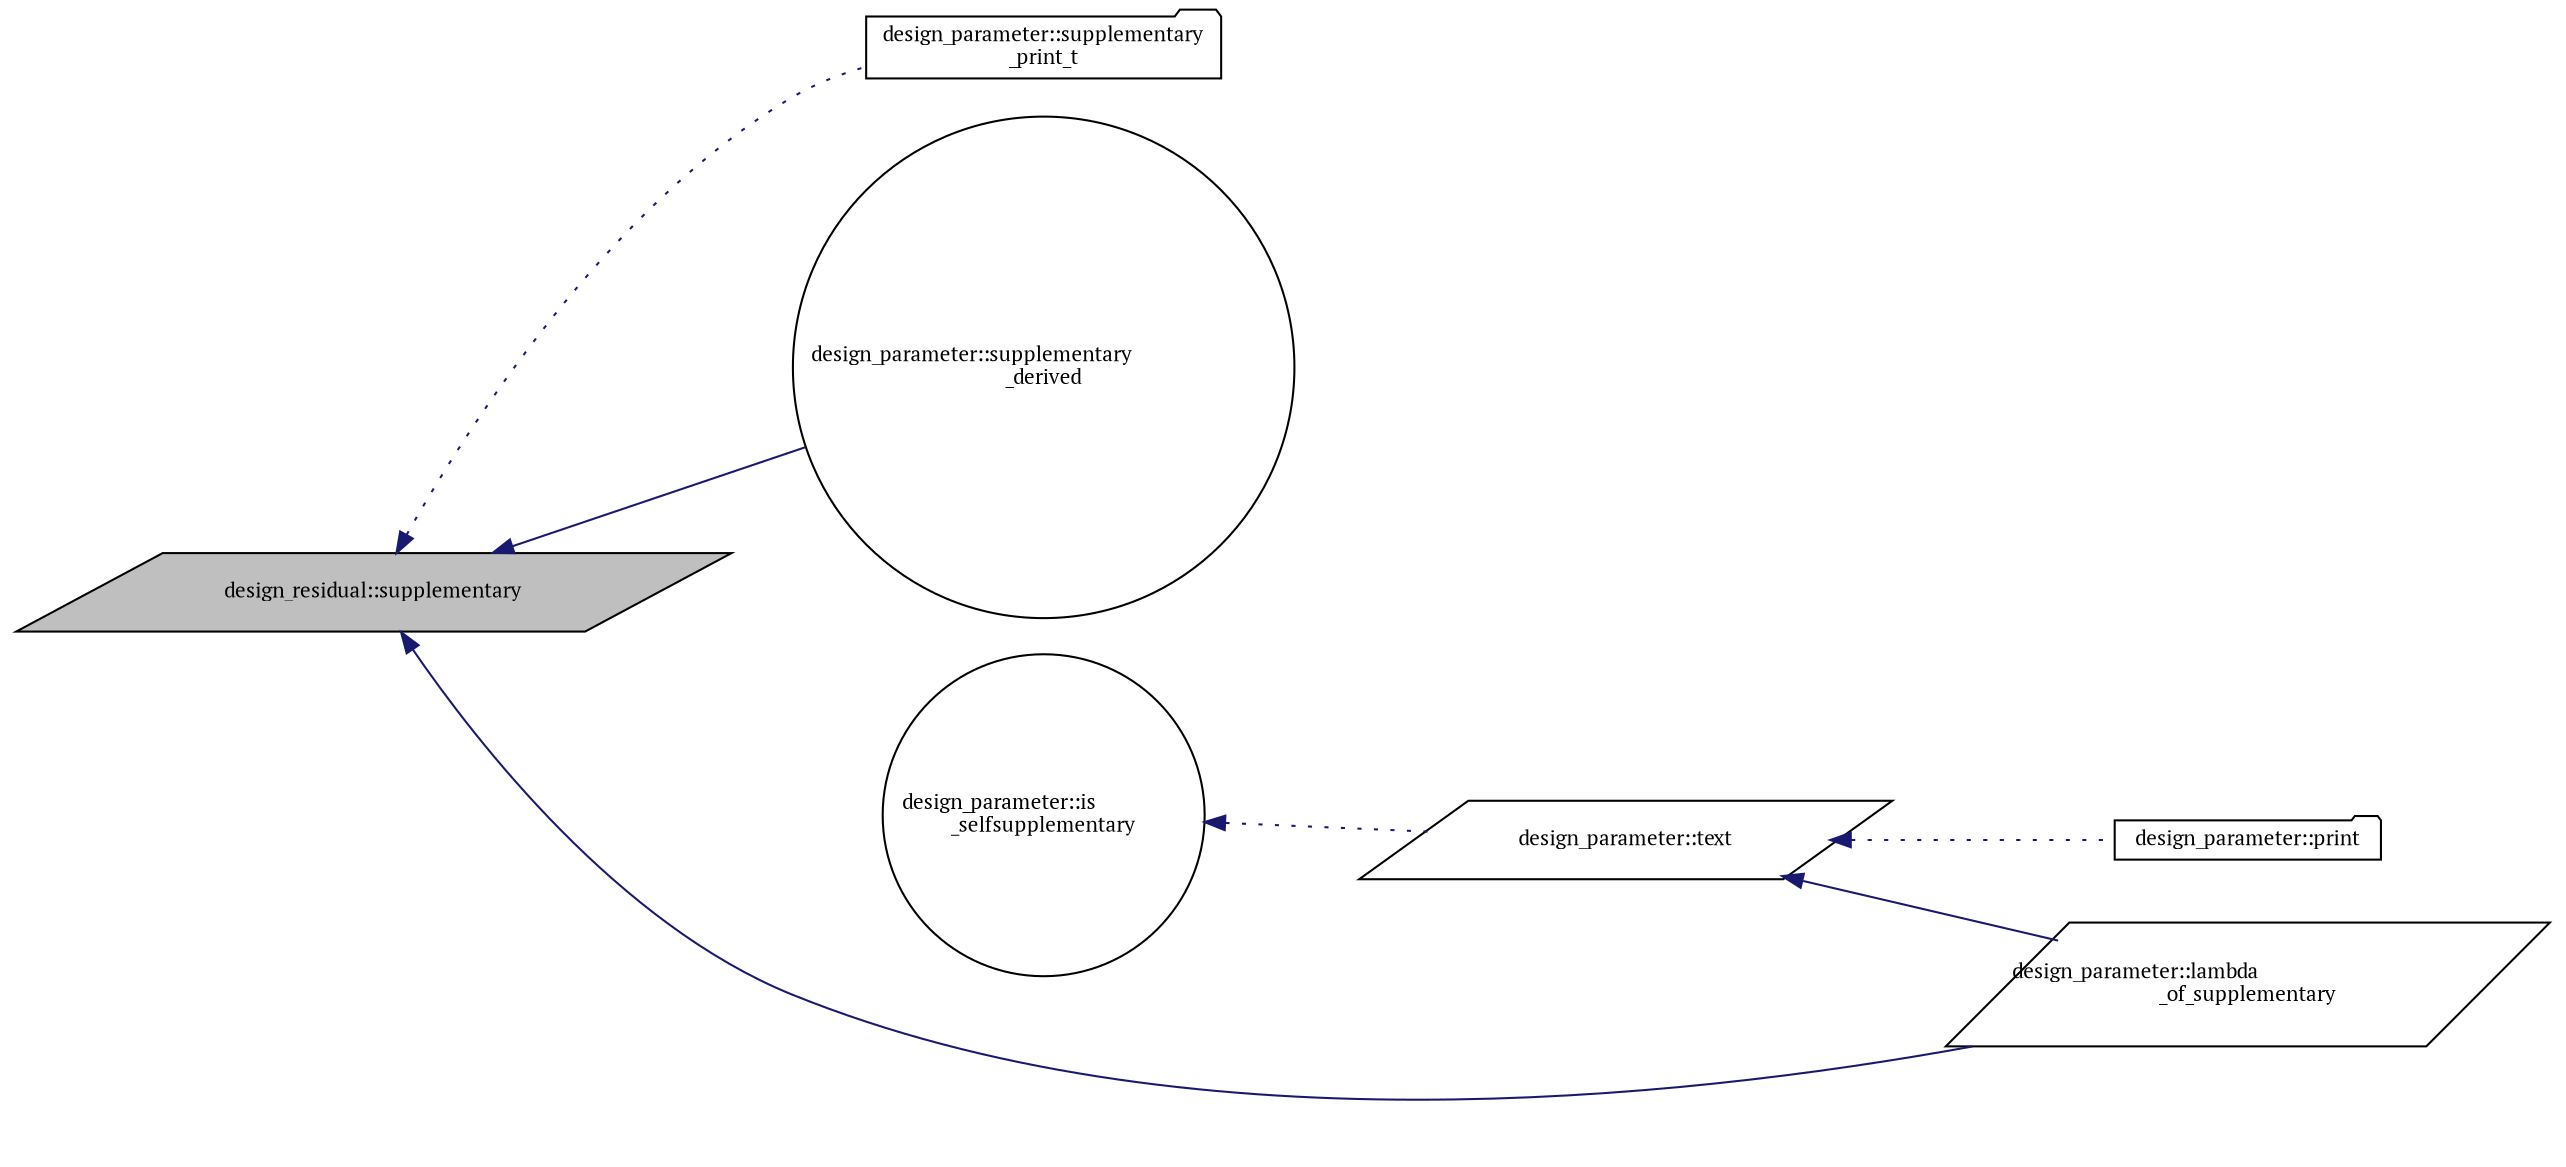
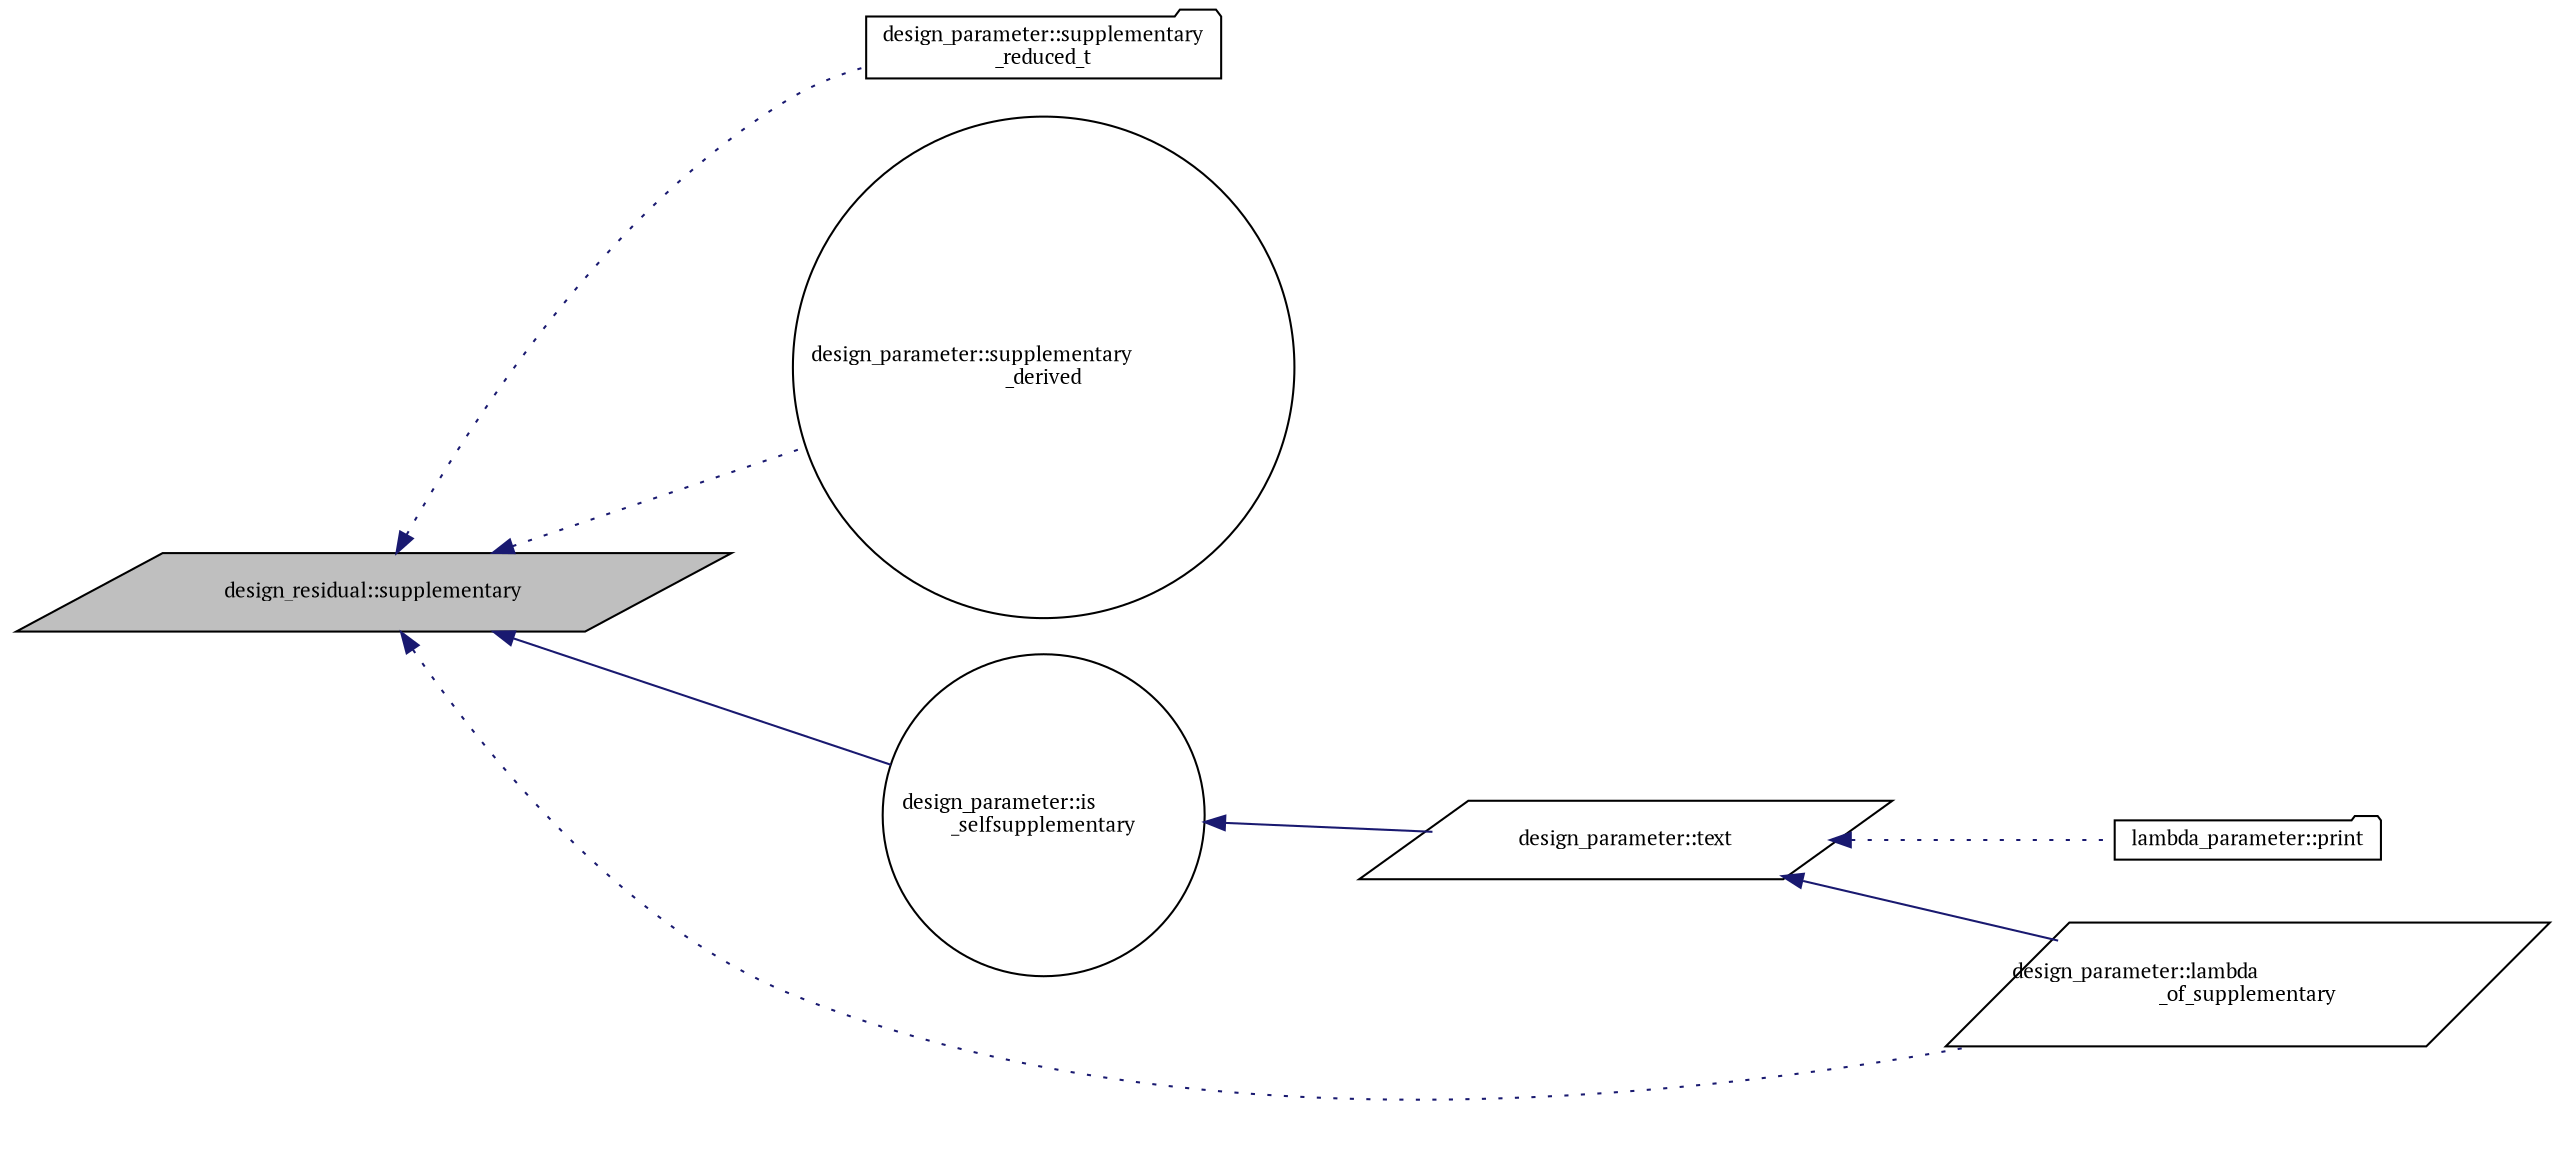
node "design_parameter::supplementary _print_t": label "design_parameter::supplementary _print_t" -> "design_parameter::supplementary _reduced_t"
edge "design_parameter::supplementary _derived" -> "design_residual::supplementary": style solid -> dotted
edge "design_parameter::is _selfsupplementary" -> "design_residual::supplementary": added
edge "design_parameter::text" -> "design_parameter::is _selfsupplementary": style dotted -> solid
node "design_parameter::print": label "design_parameter::print" -> "lambda_parameter::print"
edge "design_parameter::lambda _of_supplementary" -> "design_residual::supplementary": style solid -> dotted
